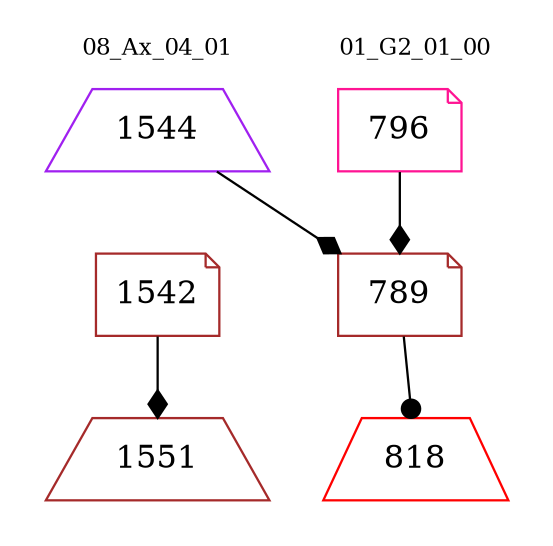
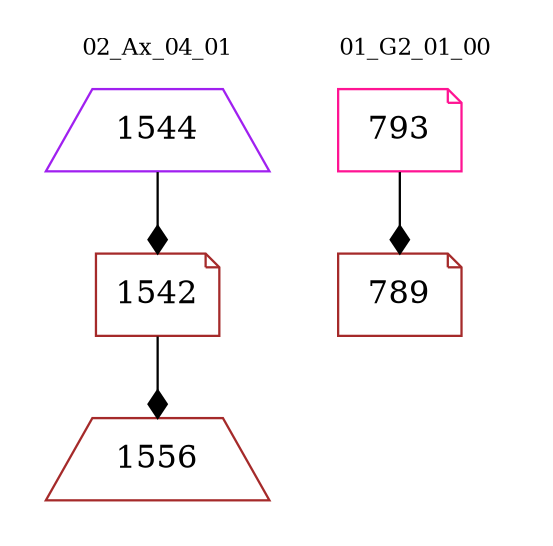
cluster "08_Ax_04_01": label "08_Ax_04_01" -> "02_Ax_04_01"
node "796": label "796" -> "793"
edge "1544" -> "789": now "1544" -> "1542"
node "1551": label "1551" -> "1556"
node "818": removed
